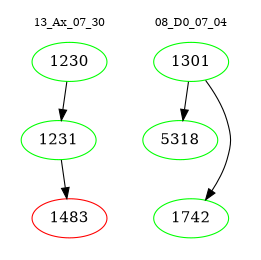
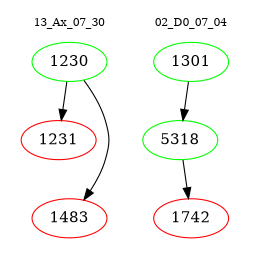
cluster "08_D0_07_04": label "08_D0_07_04" -> "02_D0_07_04"
edge "1301" -> "1742": now "5318" -> "1742"
node "1231": color green -> red
edge "1231" -> "1483": now "1230" -> "1483"
node "1742": color green -> red
